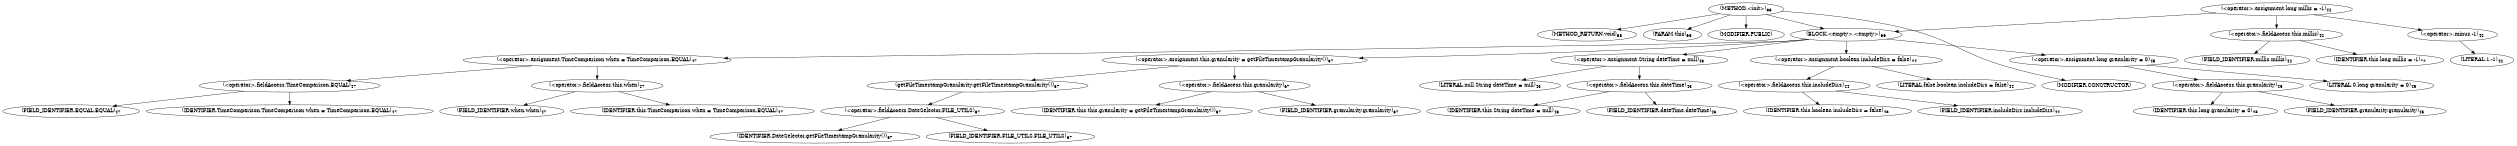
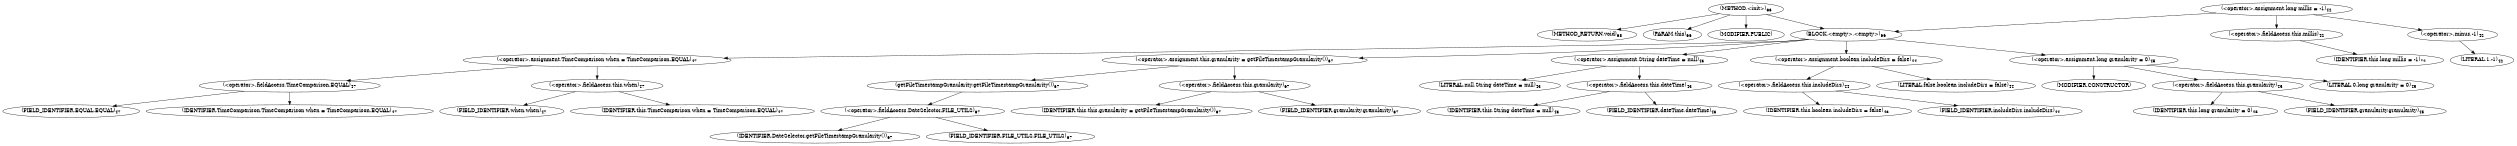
edge "(METHOD,<init>)" -> "(MODIFIER,CONSTRUCTOR)": now "(<operator>.assignment,long granularity = 0)" -> "(MODIFIER,CONSTRUCTOR)"
node "(FIELD_IDENTIFIER,millis,millis)": removed
